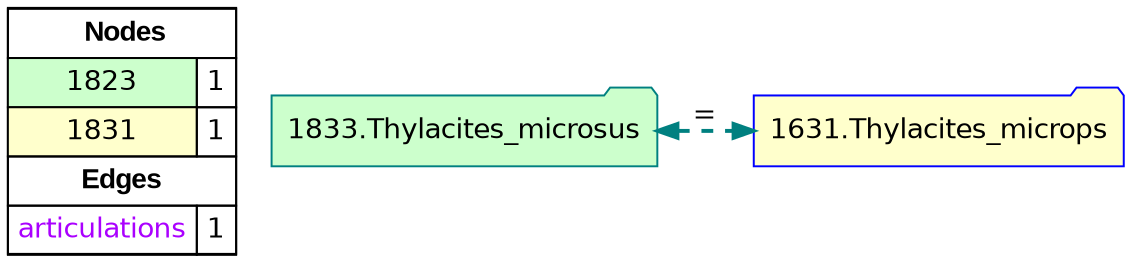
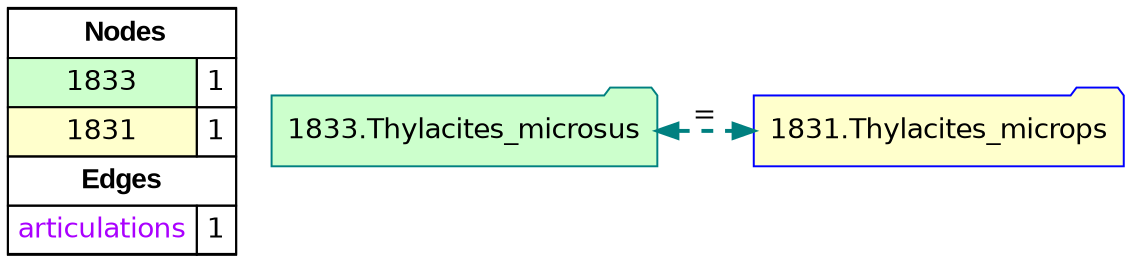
node "Nodes": text "1823" -> "1833"
node "1631.Thylacites_microps": label "1631.Thylacites_microps" -> "1831.Thylacites_microps"
